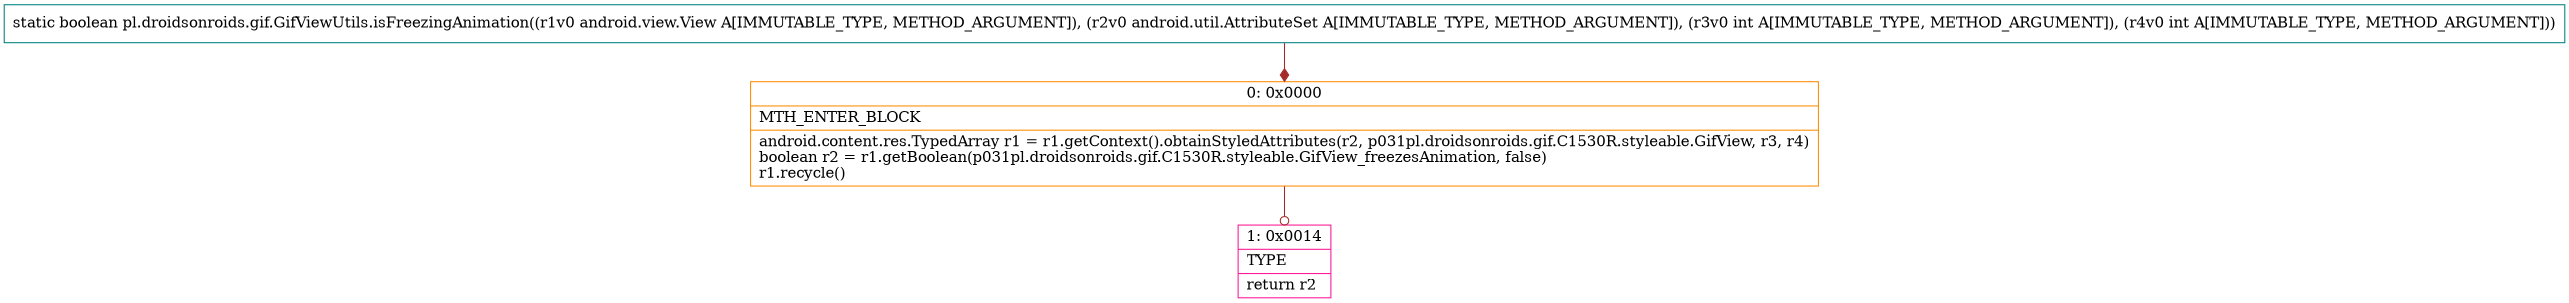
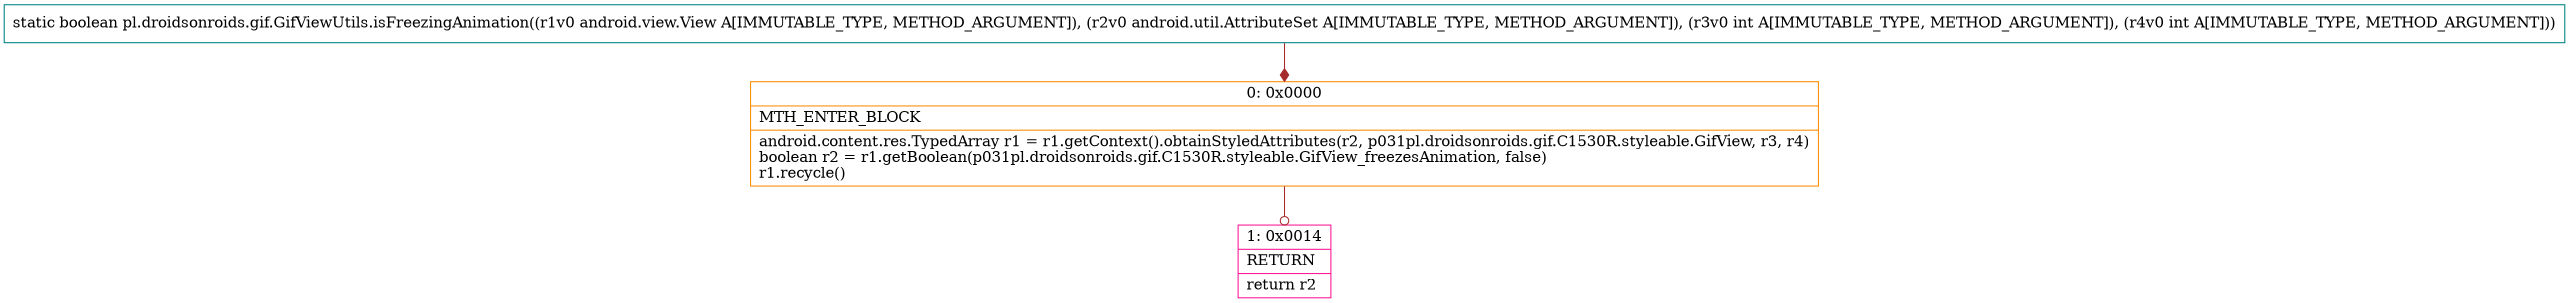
node "1: 0x0014": text "TYPE" -> "RETURN"
